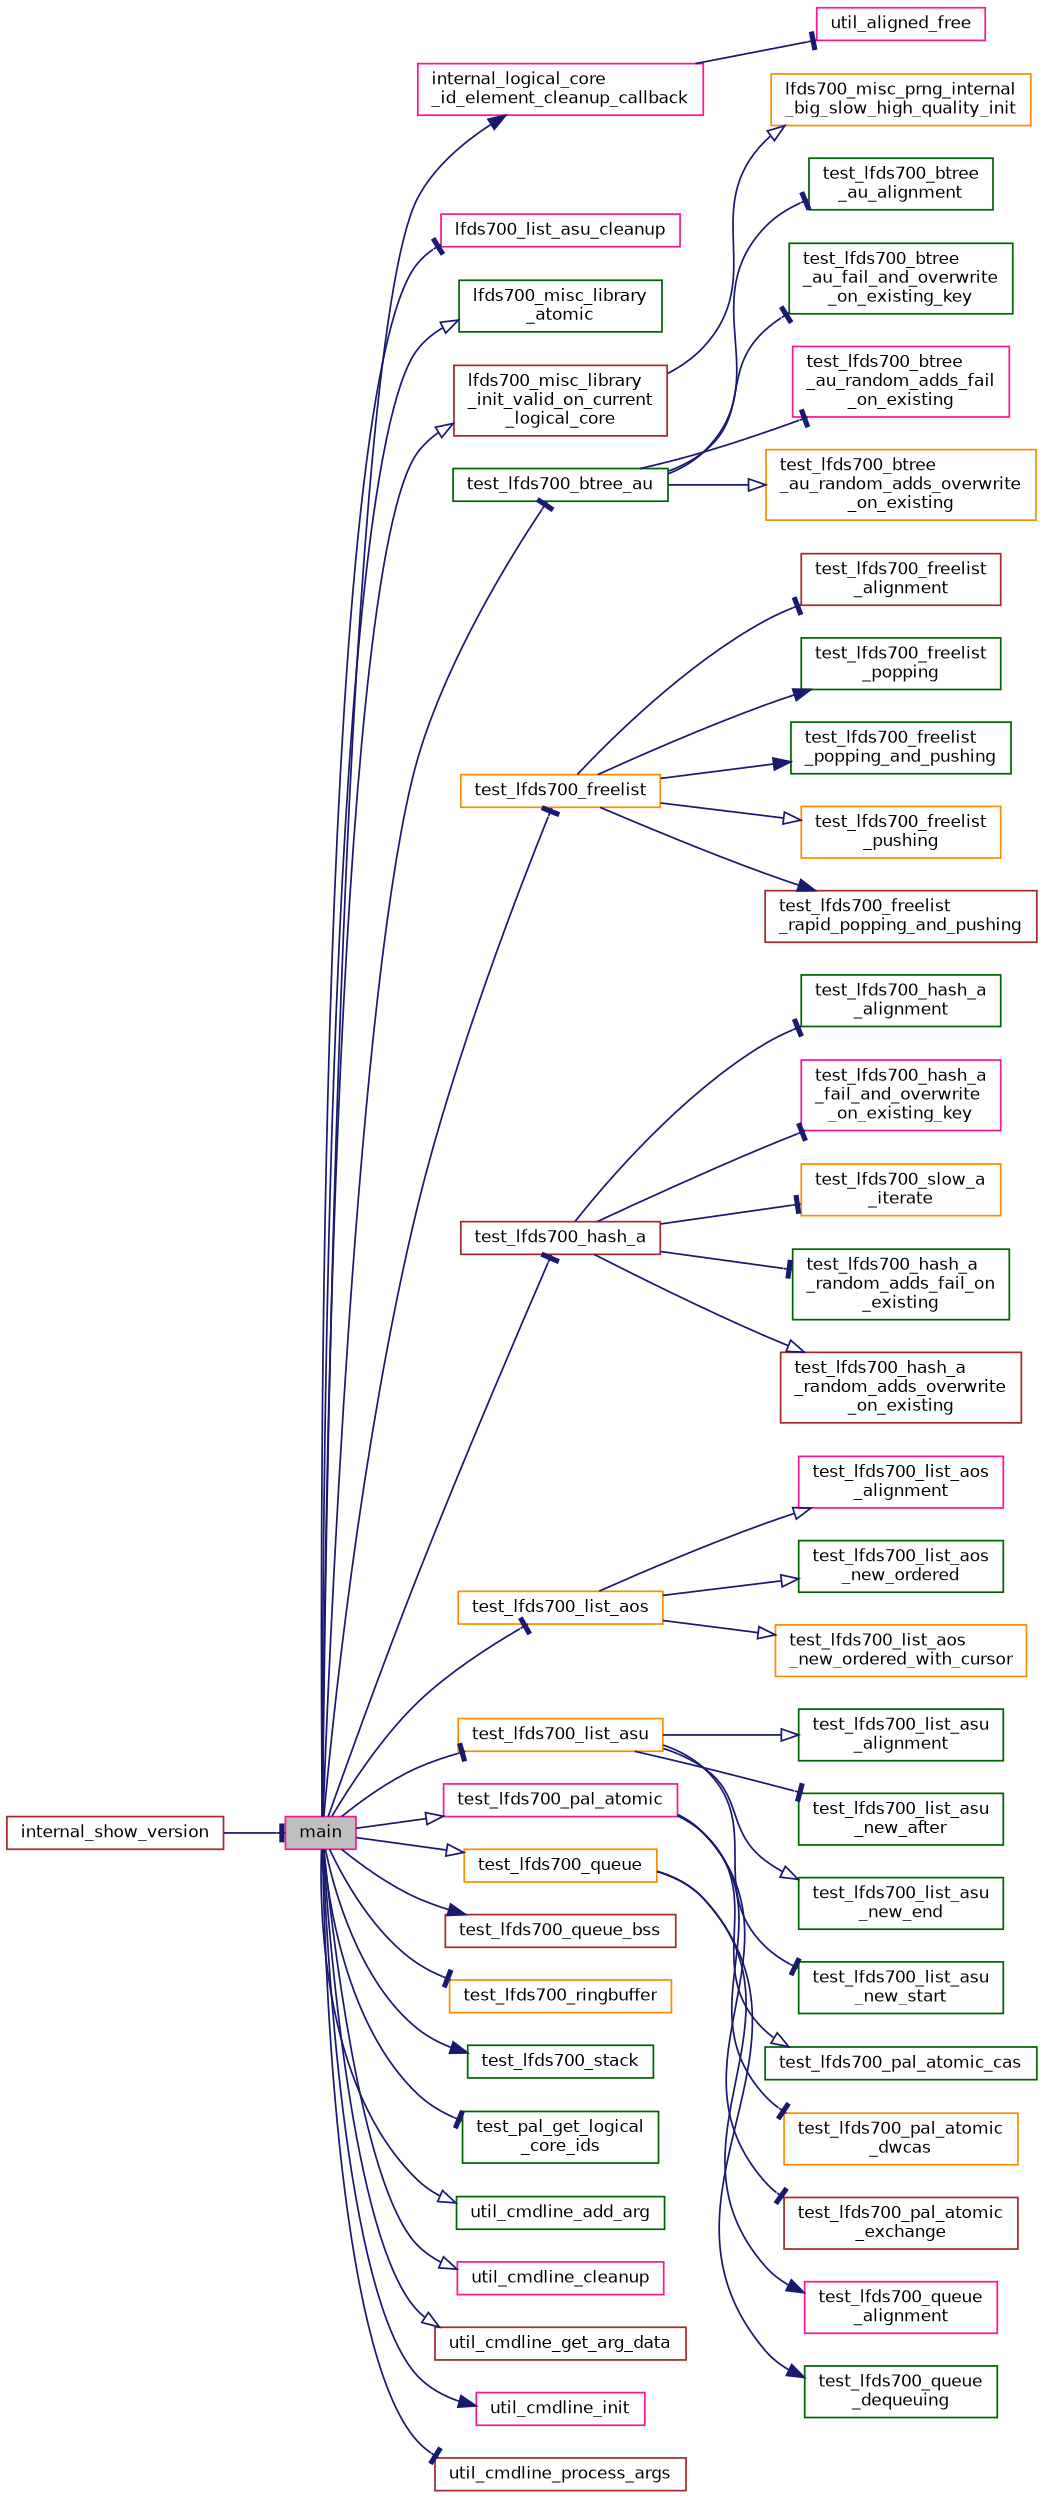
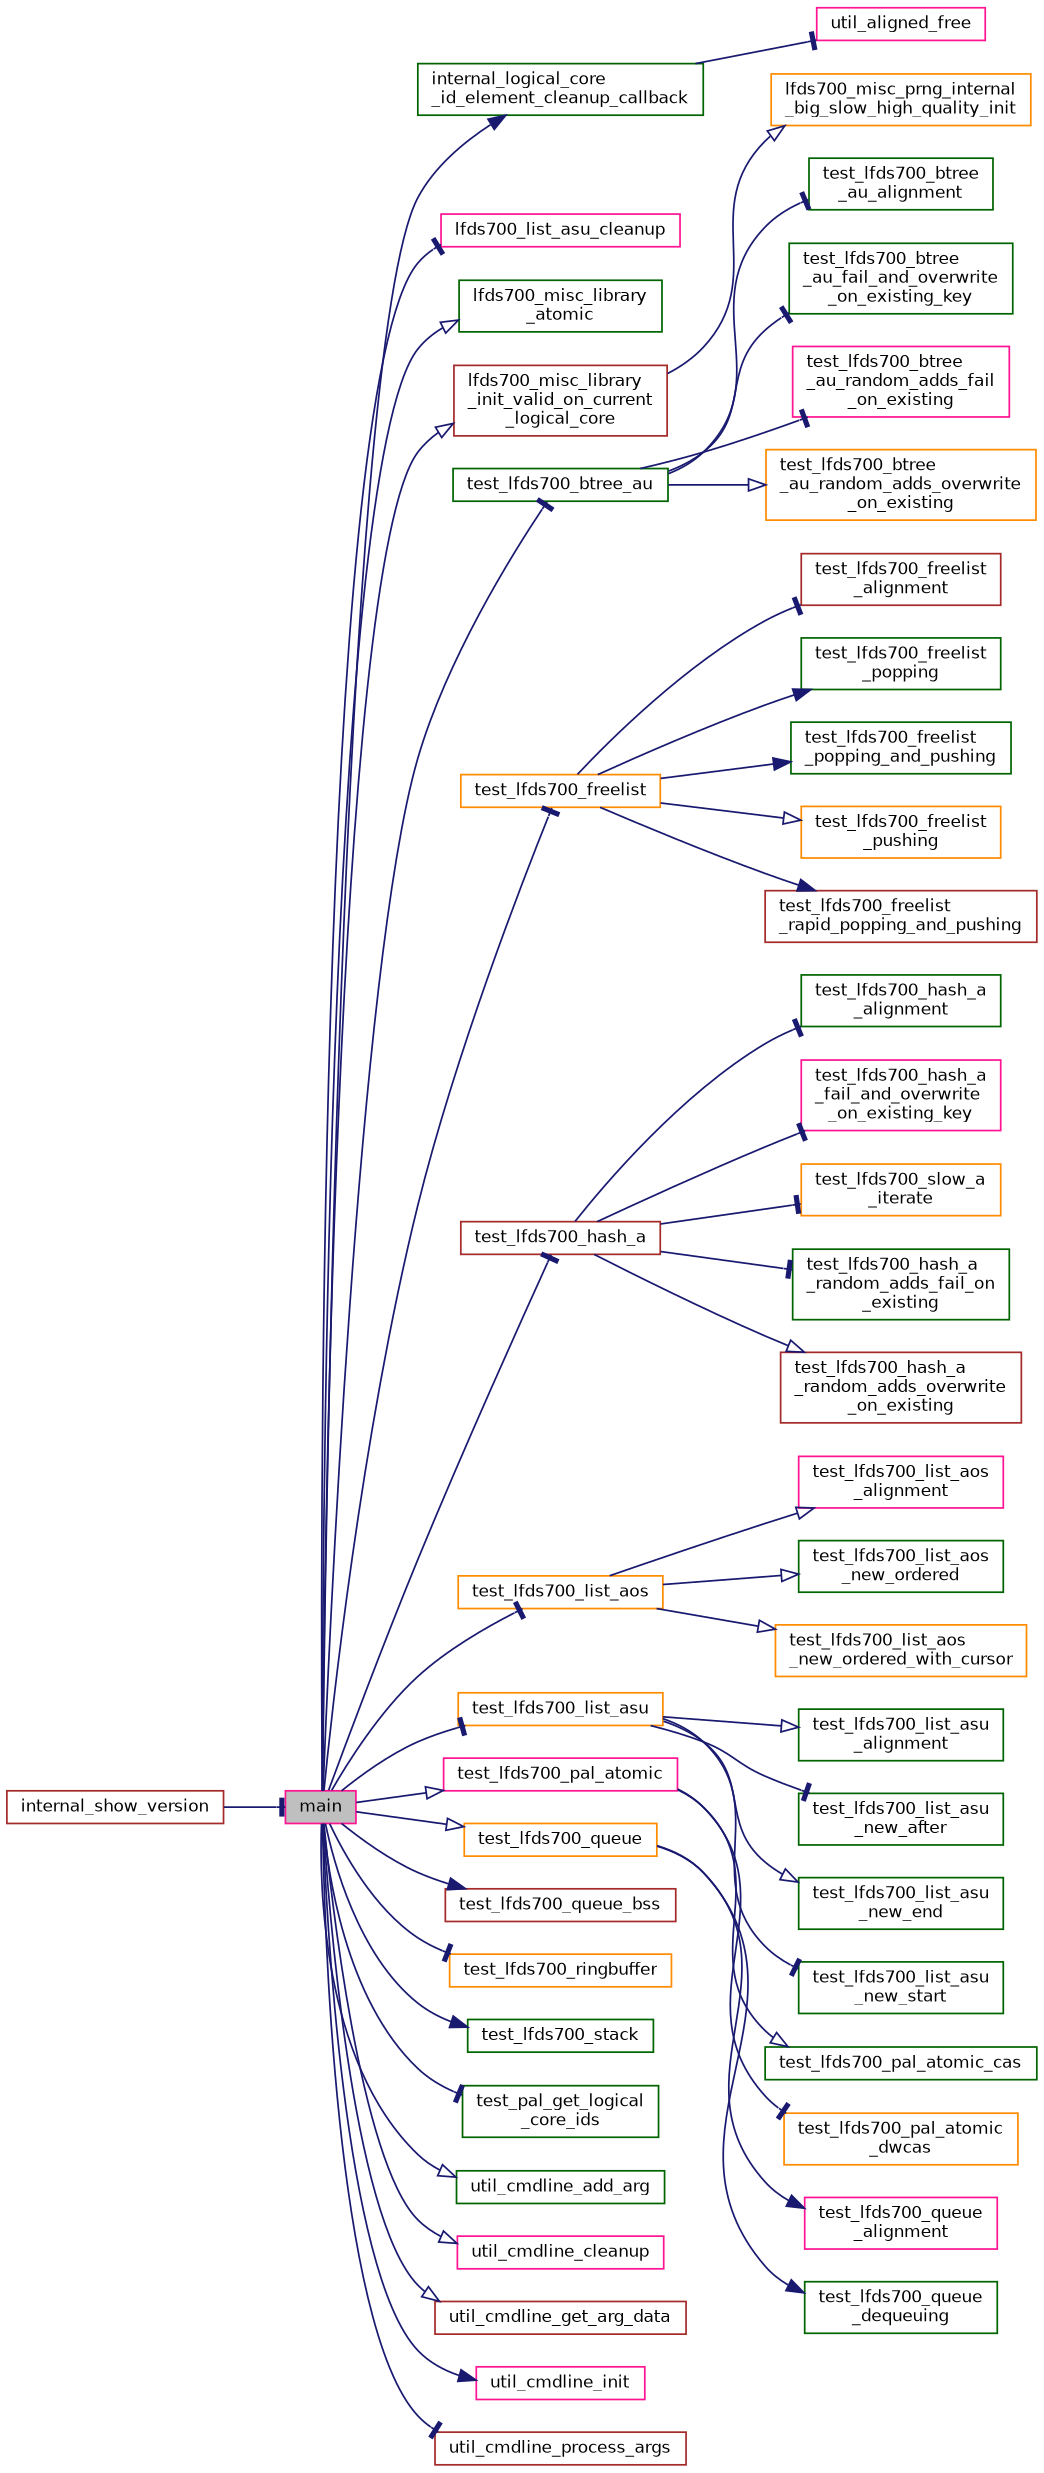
node "internal_logical_core _id_element_cleanup_callback": color deeppink -> darkgreen
node "test_lfds700_pal_atomic _exchange": removed
